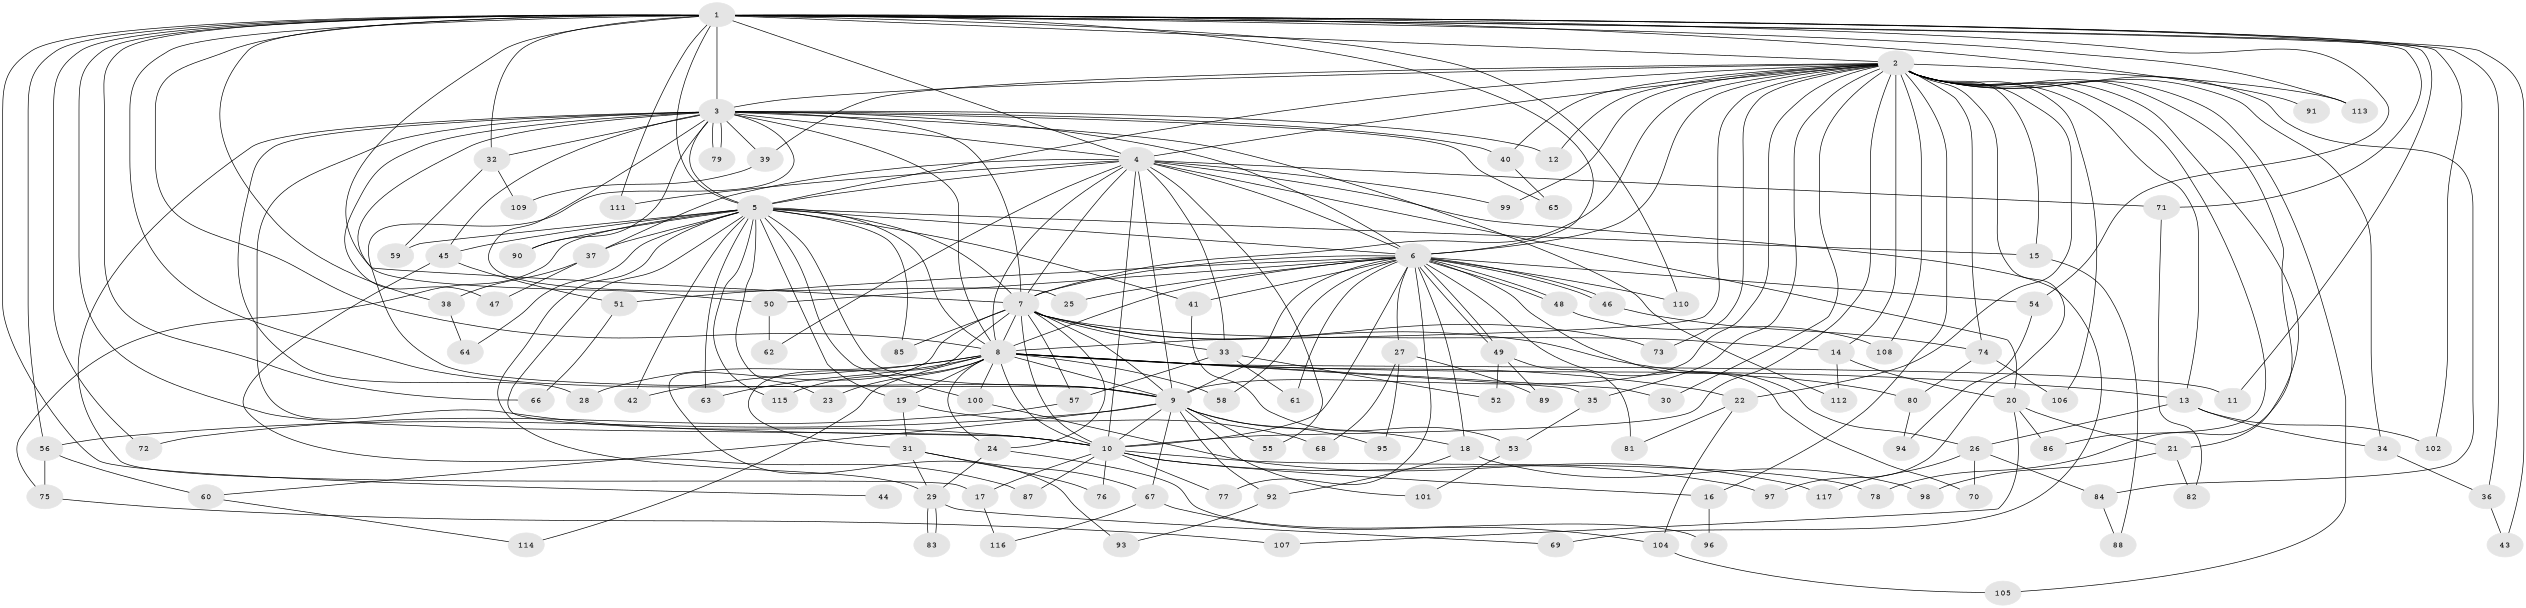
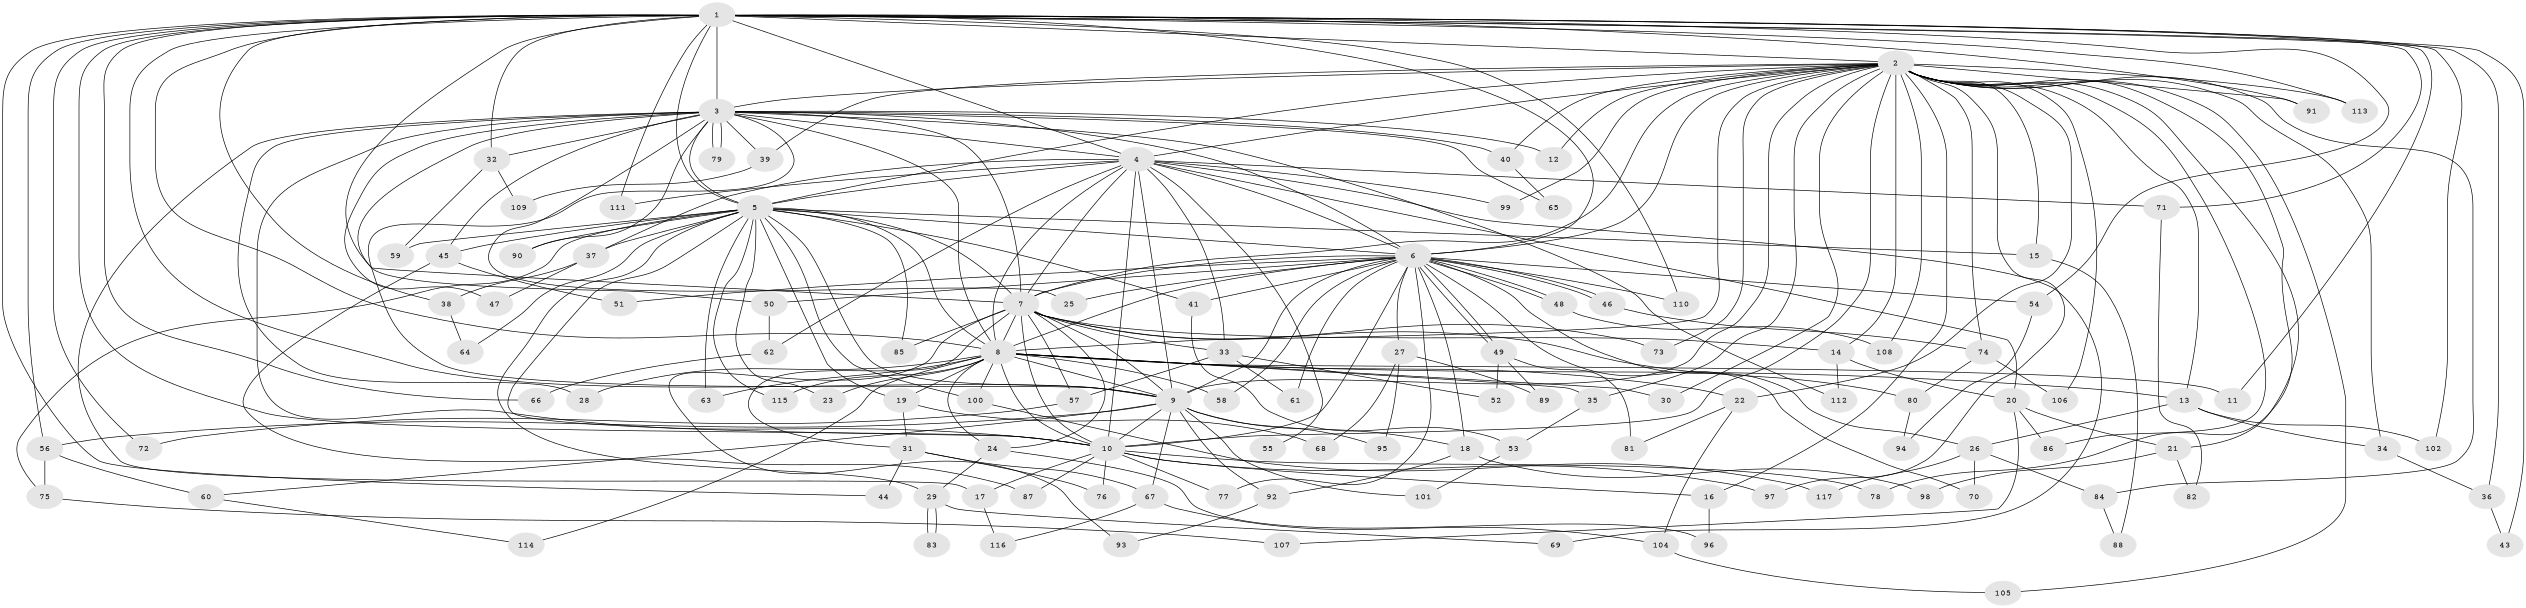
edge "2" -- "91": added
edge "51" -- "66": now "62" -- "66"
node "42": removed
edge "9" -- "55": removed
edge "31" -- "29": now "31" -- "44"
